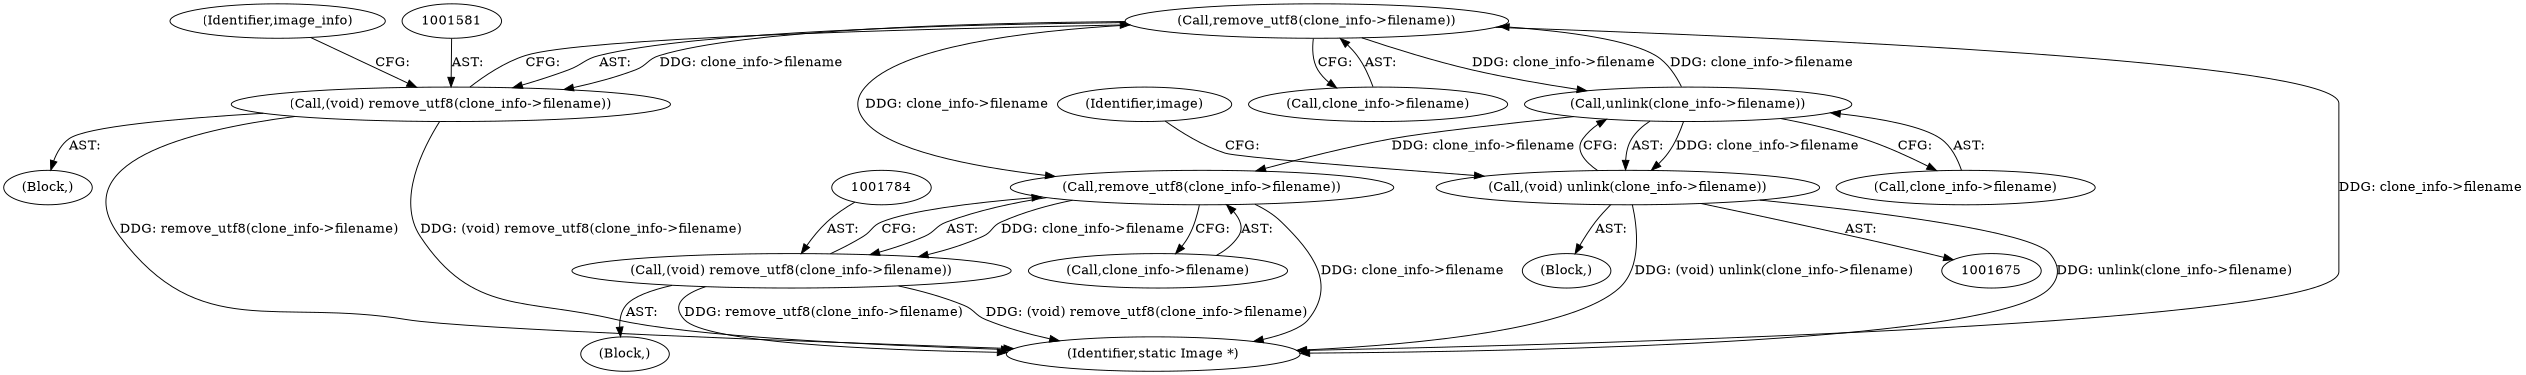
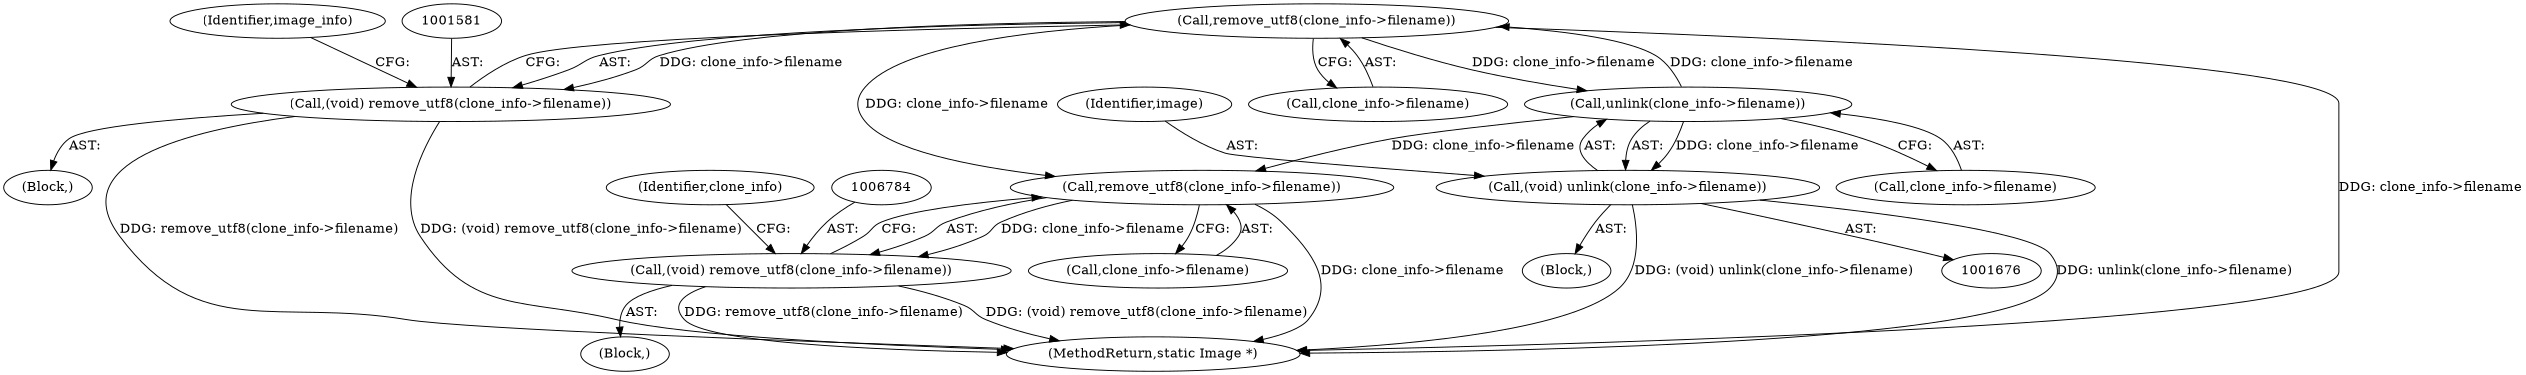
edge "(Identifier,image)" -> "(Call,(void) unlink(clone_info->filename))": label "CFG: " -> "AST: "
edge "(Call,(void) unlink(clone_info->filename))" -> "(Call,unlink(clone_info->filename))": label "CFG: " -> "AST: "
node "(Identifier,clone_info)": added
node "1001784": label "1001784" -> "1006784"
node "1001675": label "1001675" -> "1001676"
node "(Identifier,static Image *)": label "(Identifier,static Image *)" -> "(MethodReturn,static Image *)"
